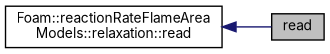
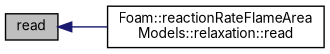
edge "read" -> "Foam::reactionRateFlameArea Models::relaxation::read": reversed
